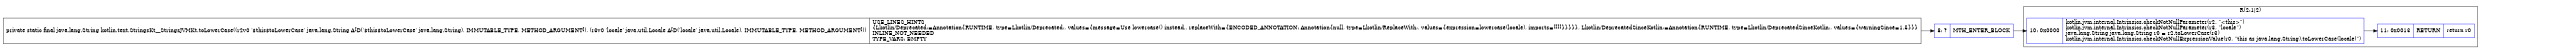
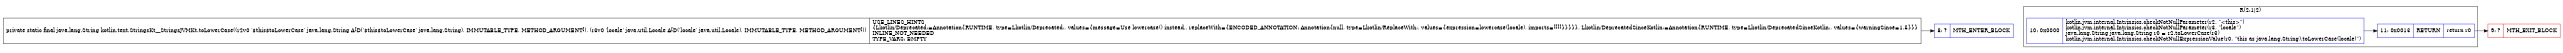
edge "8: ?" -> "10: 0x0000": removed
node "9: ?": added
